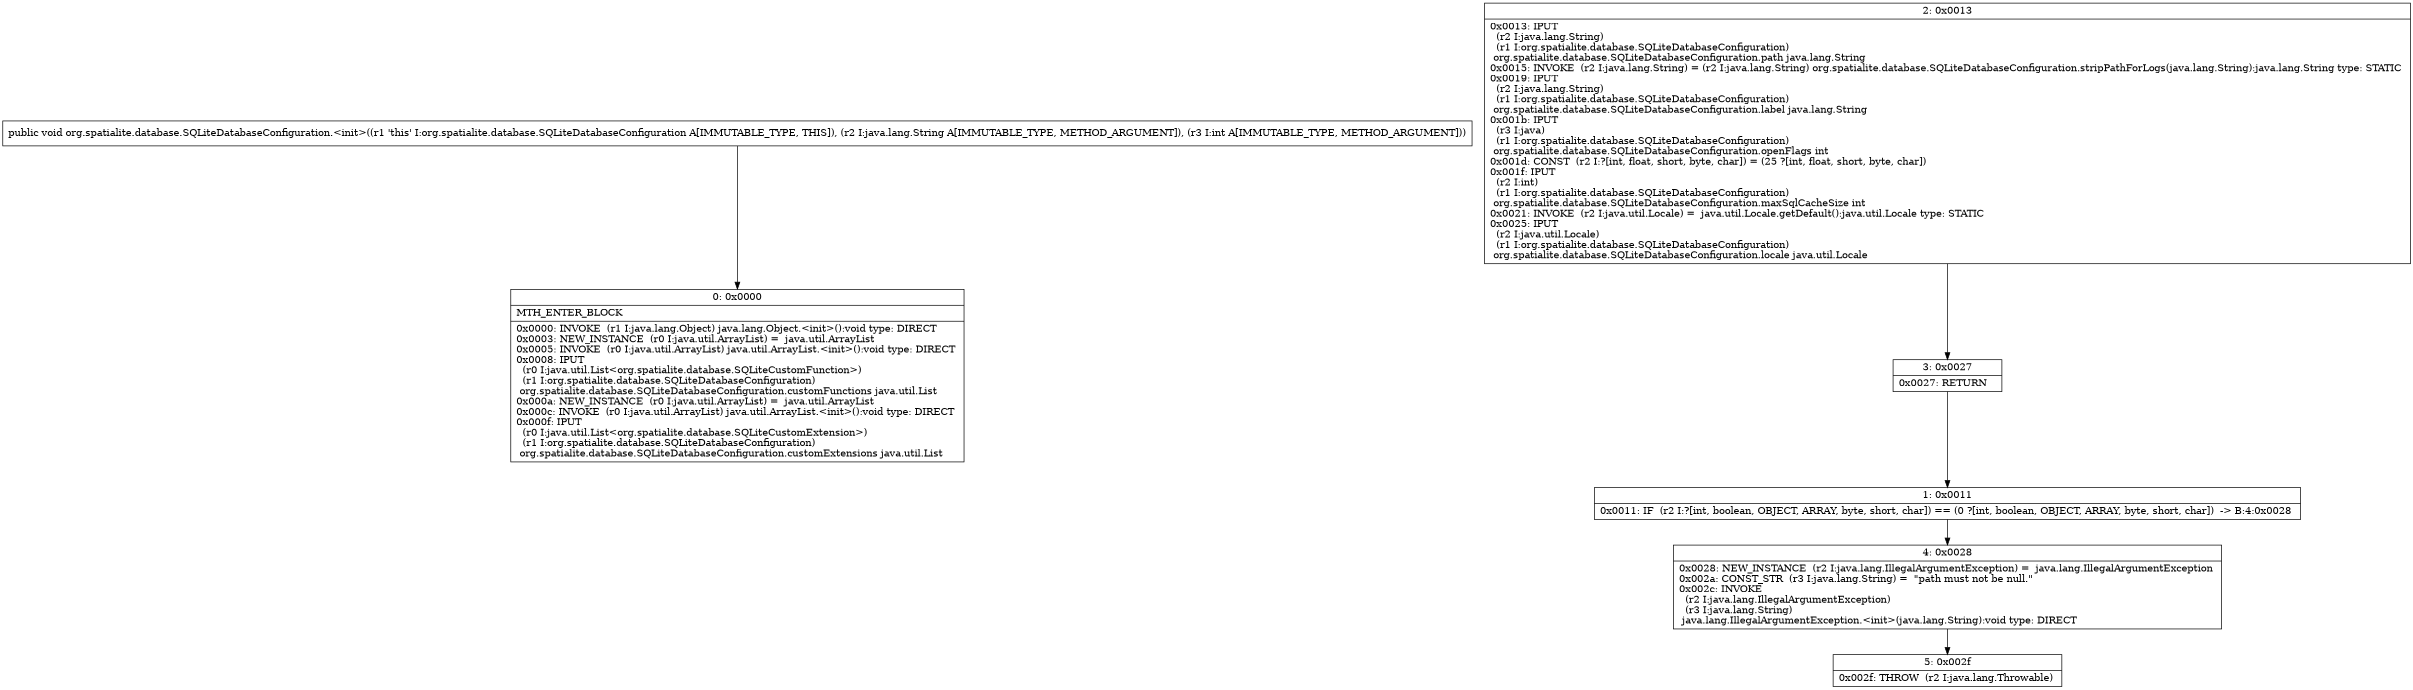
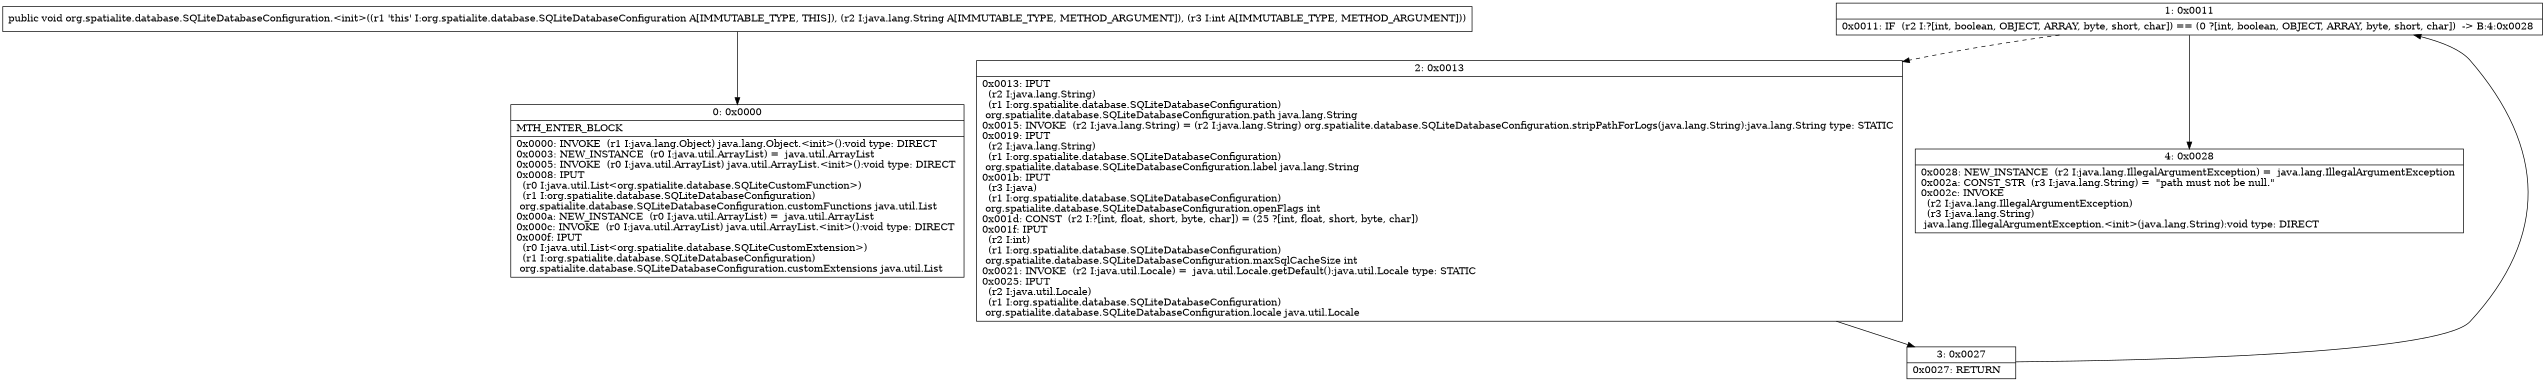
edge "1: 0x0011" -> "2: 0x0013": added
node "5: 0x002f": removed
